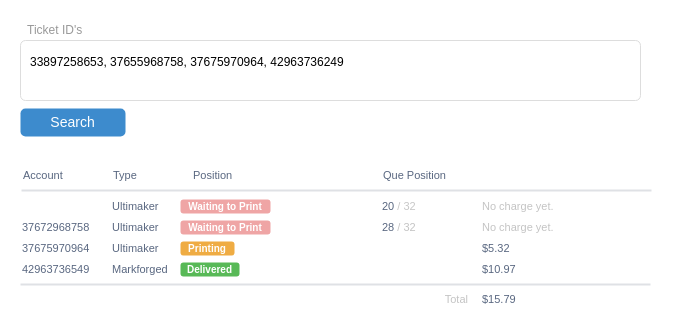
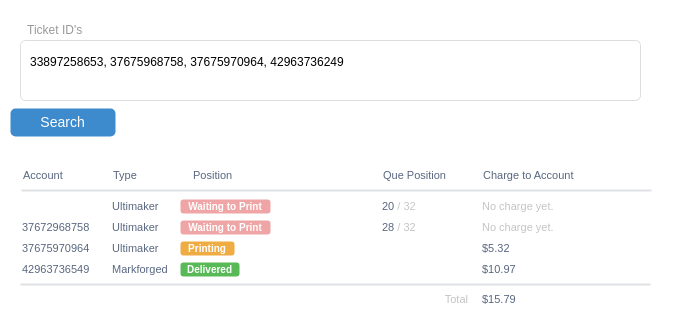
node "33897258653, 37655968758, 37675970964, 42963736249": label "33897258653, 37655968758, 37675970964, 42963736249" -> "33897258653, 37675968758, 37675970964, 42963736249"
node "Search": moved (73, 123) -> (63, 123)
node "Charge to Account": added
